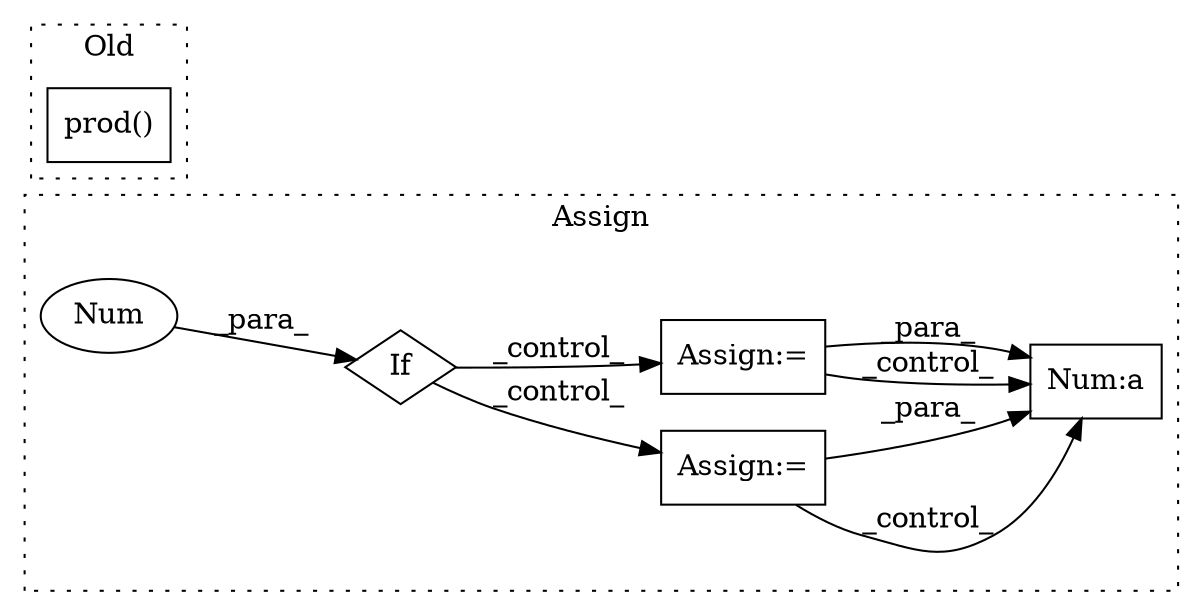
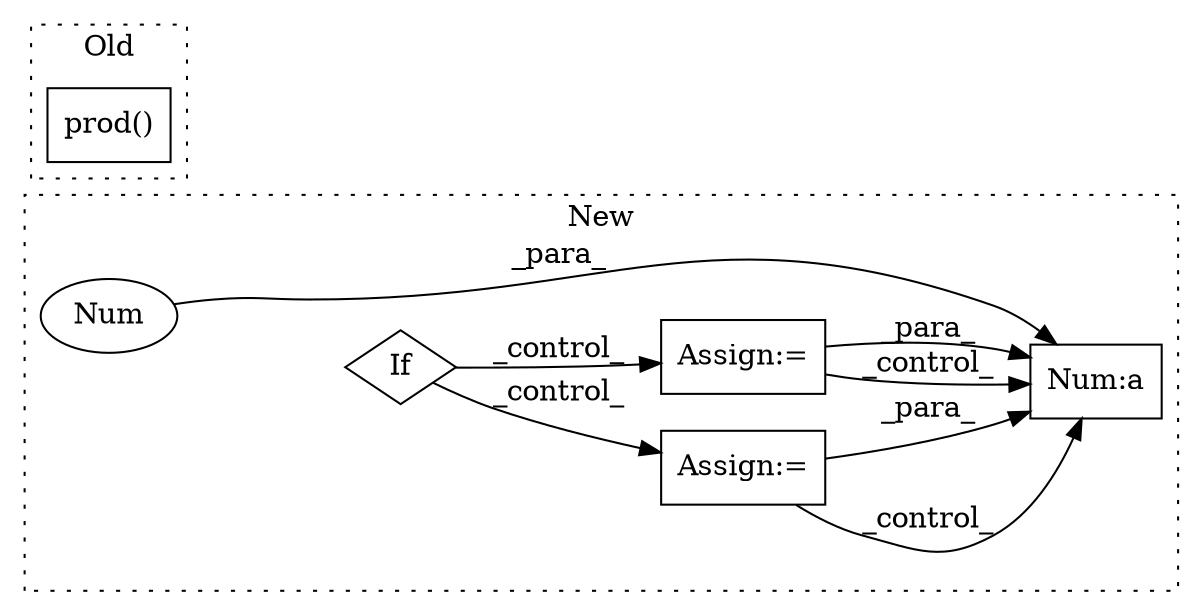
cluster "Assign": label "Assign" -> "New"
edge "Num" -> "If": now "Num" -> "Num:a"
